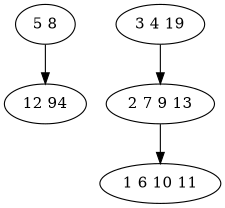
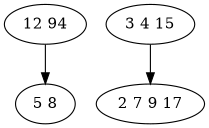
node "3 4 19": label "3 4 19" -> "3 4 15"
edge "5 8" -> "12 94": reversed
node "2 7 9 13": label "2 7 9 13" -> "2 7 9 17"
node "1 6 10 11": removed
